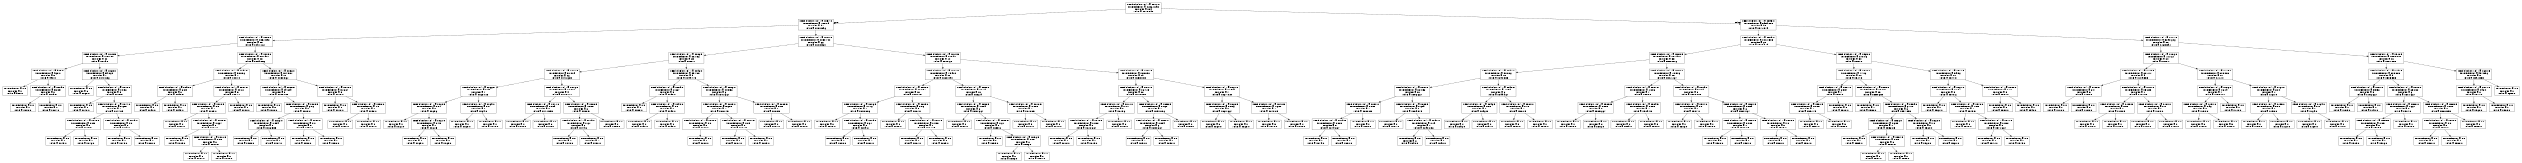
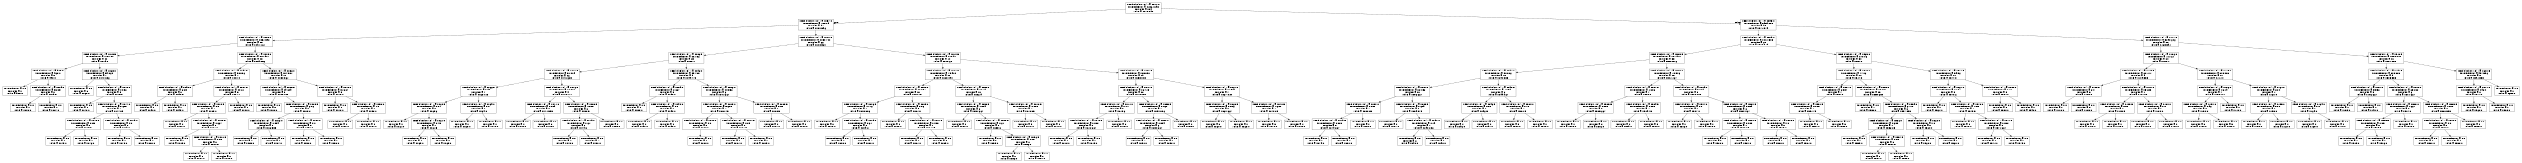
node "squared_error = 0.0 samples = 3 value = 1340.0": removed
